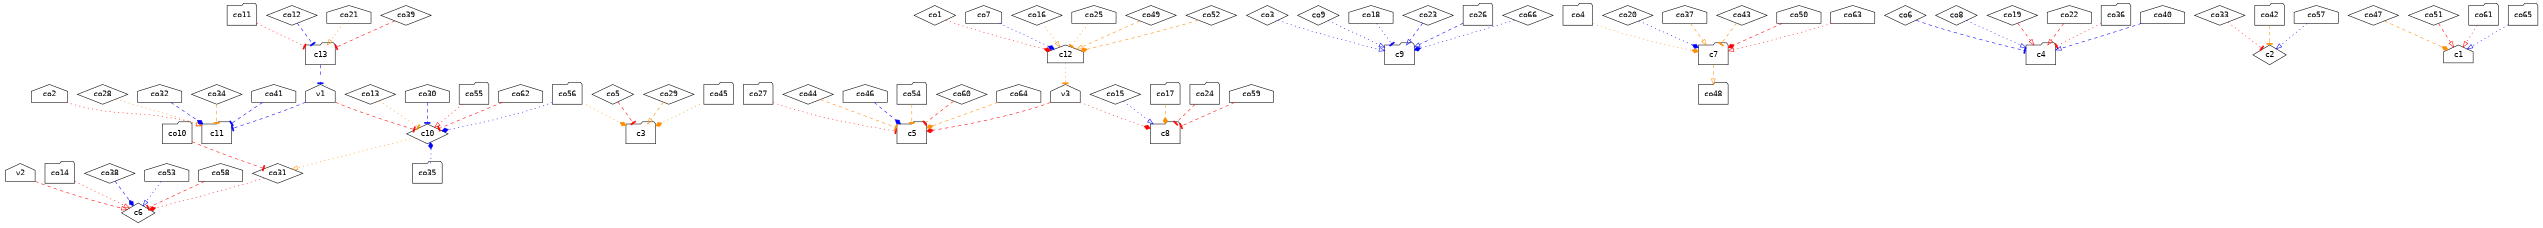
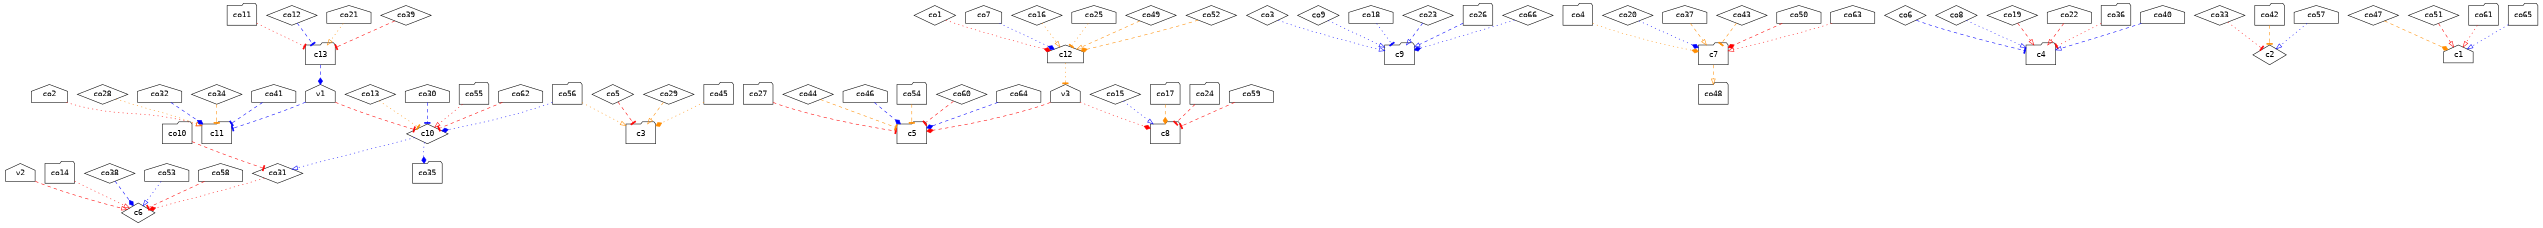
edge "c13" -> "v1": arrowhead tee -> diamond
edge "co56" -> "c3": arrowhead diamond -> onormal
edge "co64" -> "c5": color darkorange -> blue
edge "co27" -> "c5": style dotted -> dashed
edge "c10" -> "co31": color darkorange -> blue
edge "co35" -> "c10": reversed
